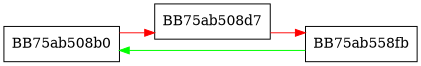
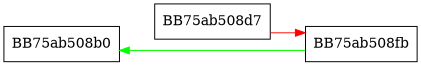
edge "BB75ab508b0" -> "BB75ab508d7": removed
node "BB75ab558fb": label "BB75ab558fb" -> "BB75ab508fb"
